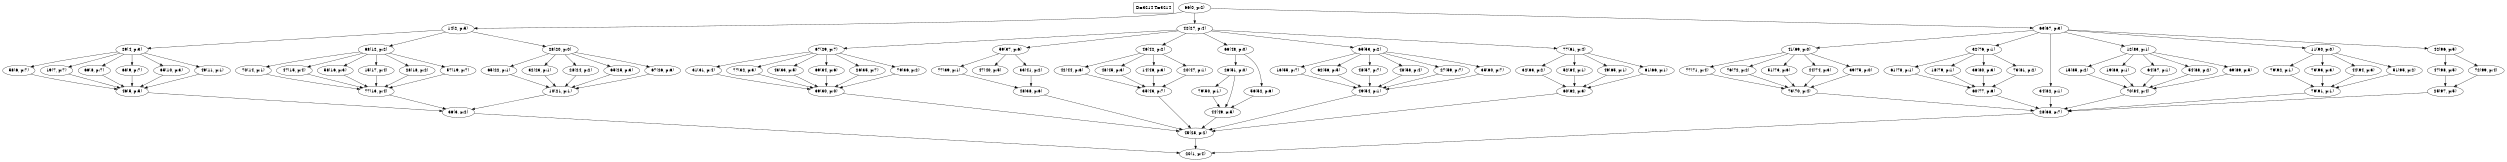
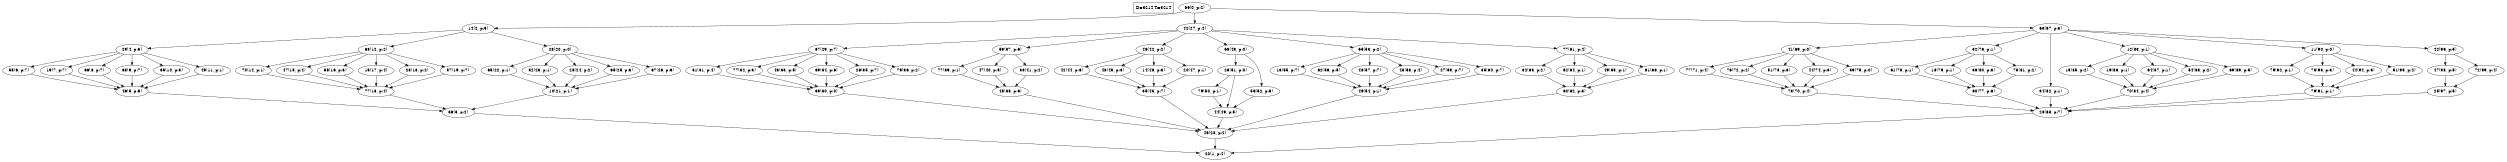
edge "47(40, p:5)" -> "48(38, p:6)": added
